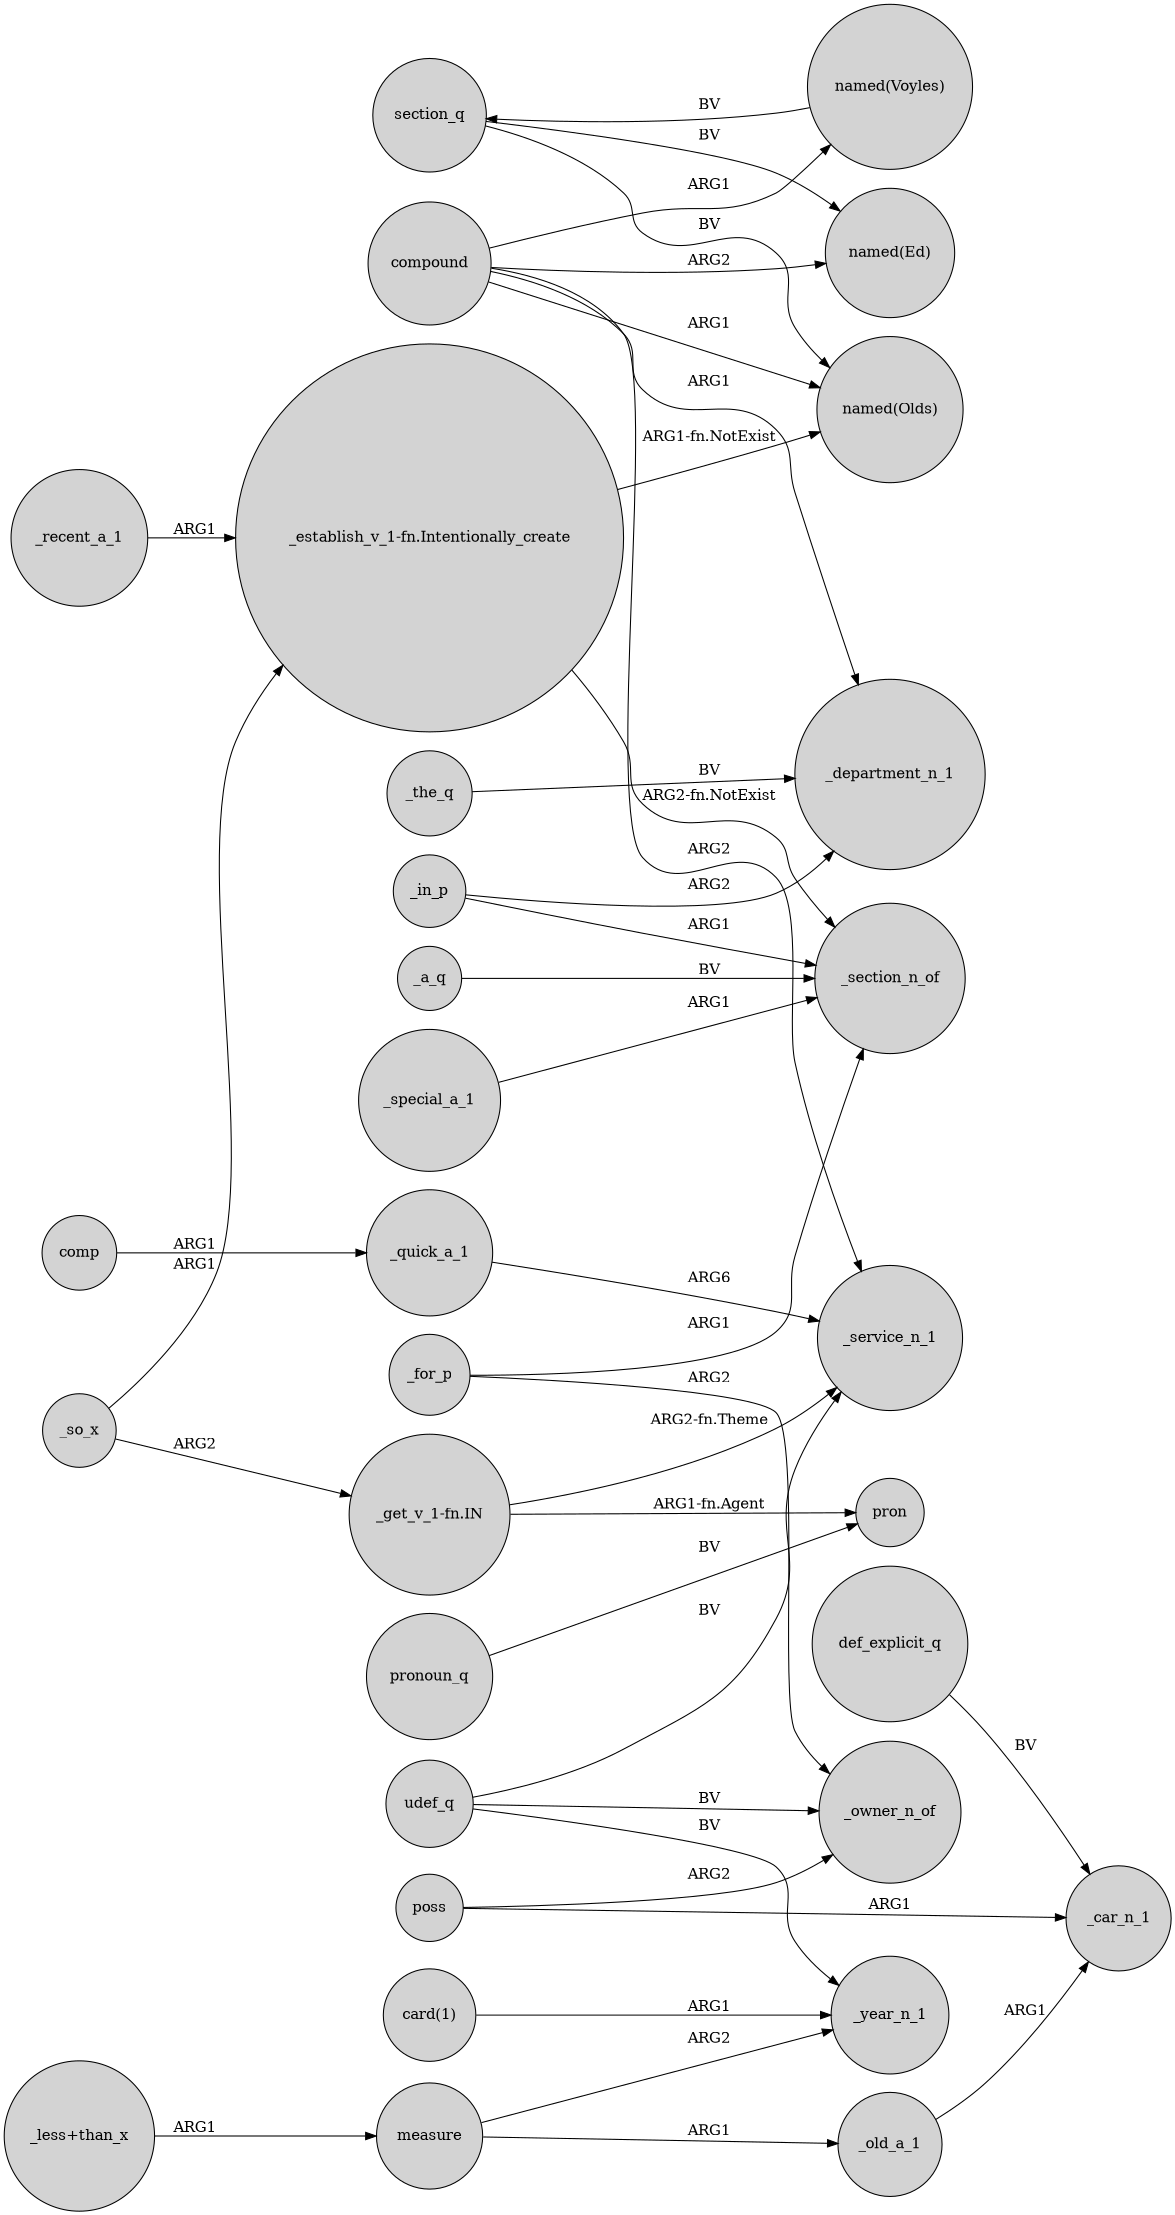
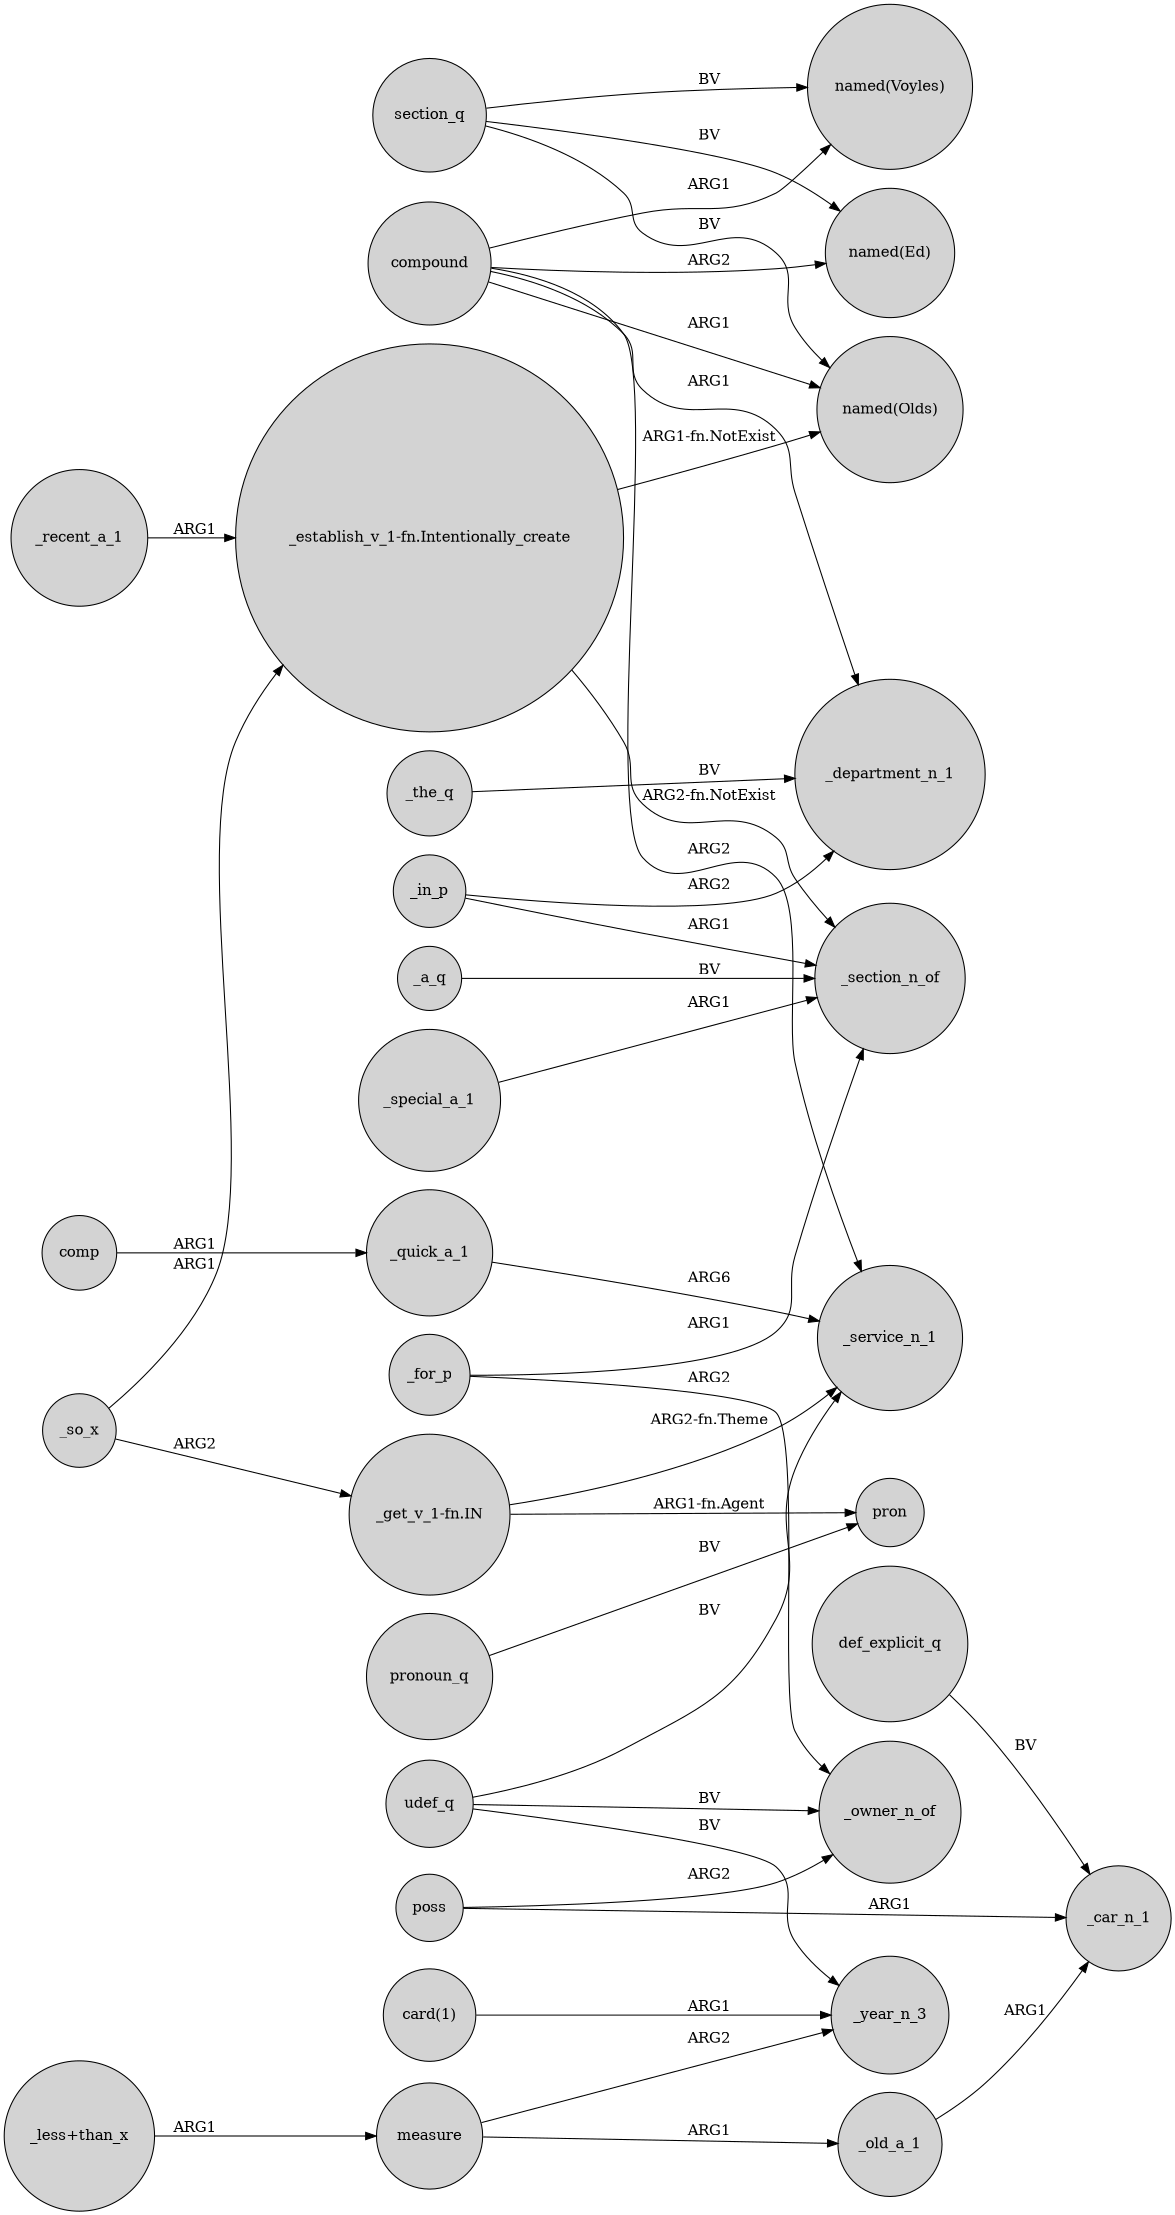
edge "named(Voyles)" -> "section_q": reversed
node "_year_n_1": label "_year_n_1" -> "_year_n_3"
